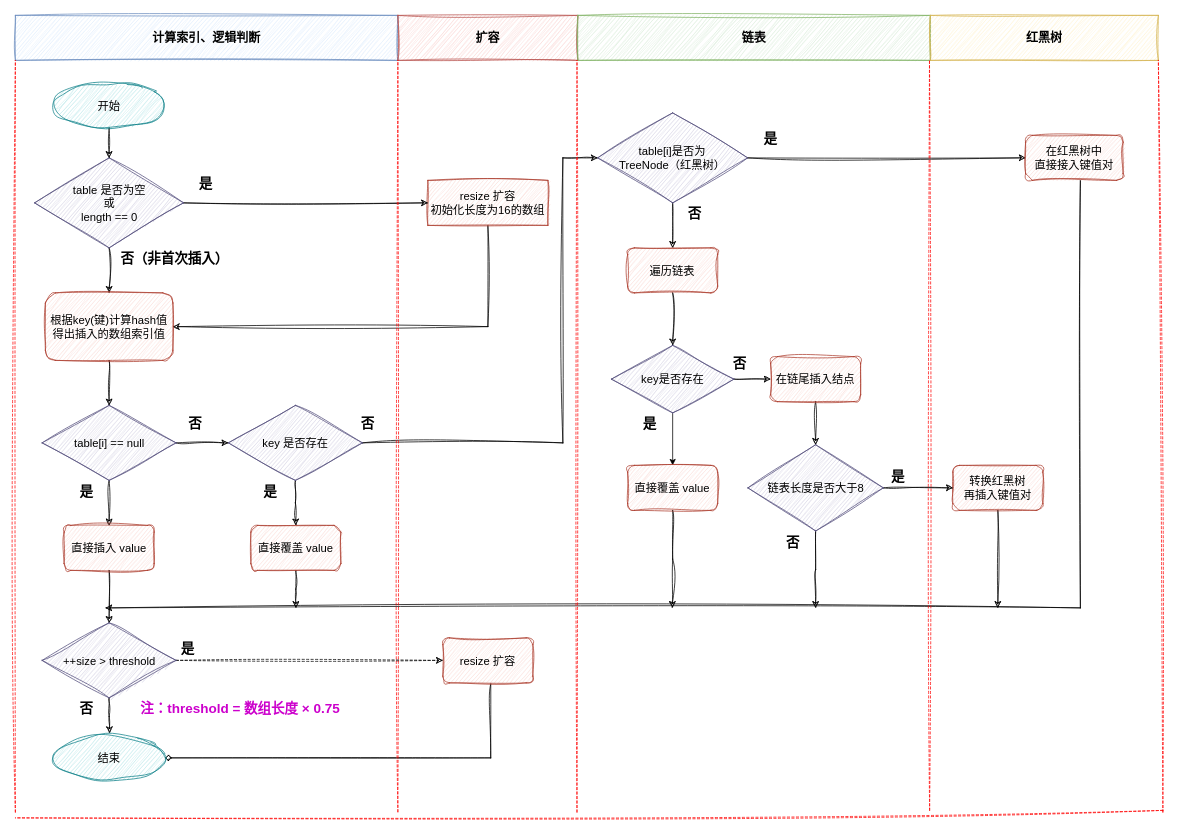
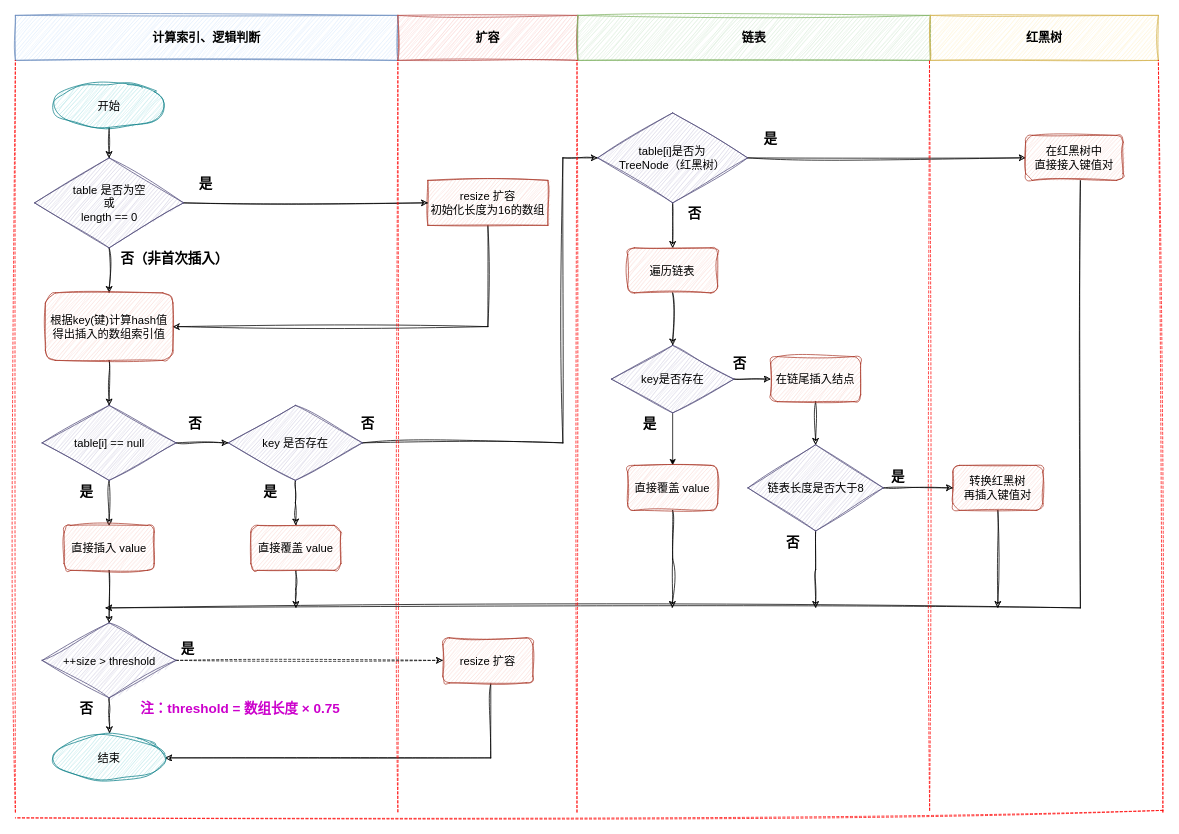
edge "resize 扩容" -> "结束": arrowhead diamond -> classic
